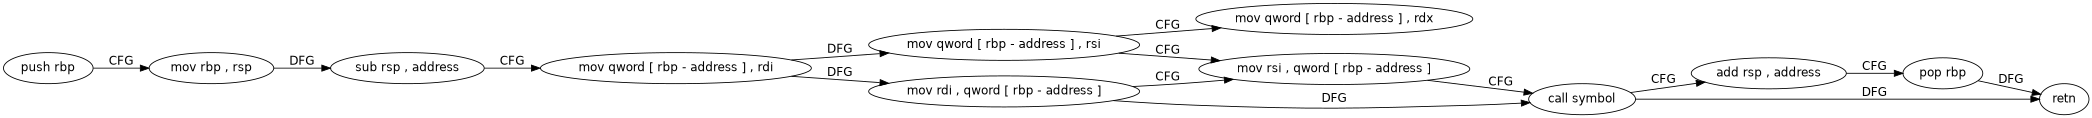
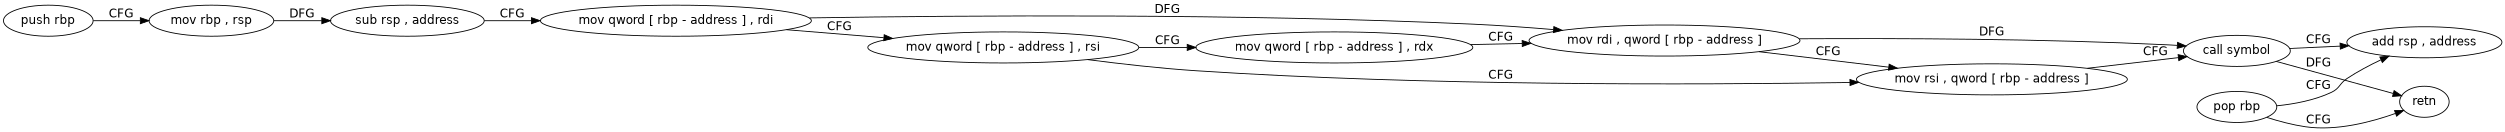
edge "mov qword [ rbp - address ] , rdx" -> "mov rdi , qword [ rbp - address ]": added, label "CFG"
edge "mov qword [ rbp - address ] , rdi" -> "mov qword [ rbp - address ] , rsi": label "DFG" -> "CFG"
edge "add rsp , address" -> "pop rbp": reversed
edge "pop rbp" -> "retn": label "DFG" -> "CFG"
